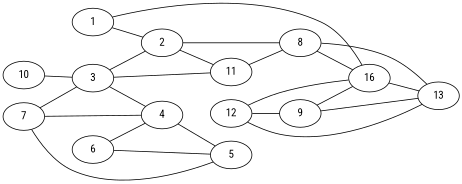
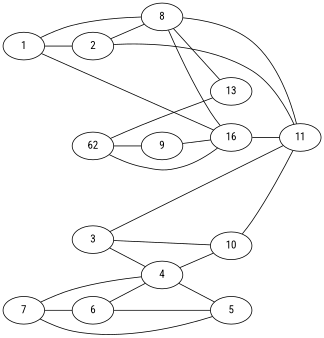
edge "8" -- "1": added
edge "2" -- "3": removed
edge "16" -- "13": now "16" -- "11"
edge "3" -- "7": now "6" -- "7"
edge "13" -- "9": removed
node "12": label "12" -> "62"
edge "11" -- "10": added
edge "10" -- "4": added
